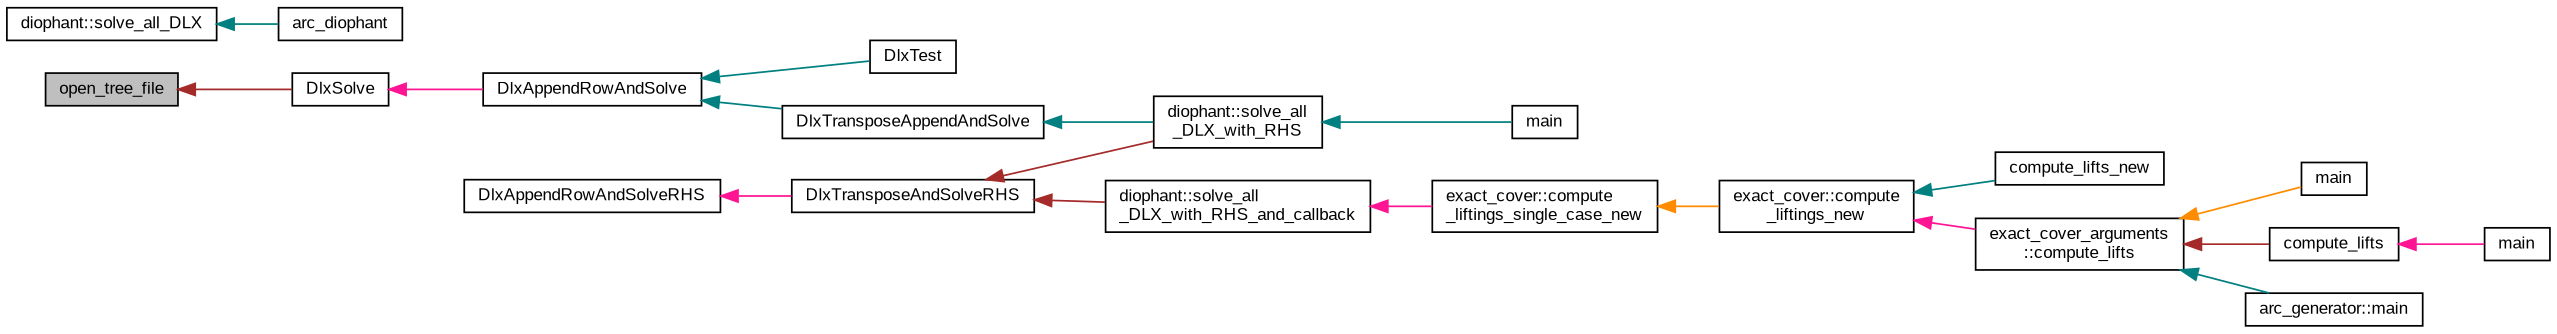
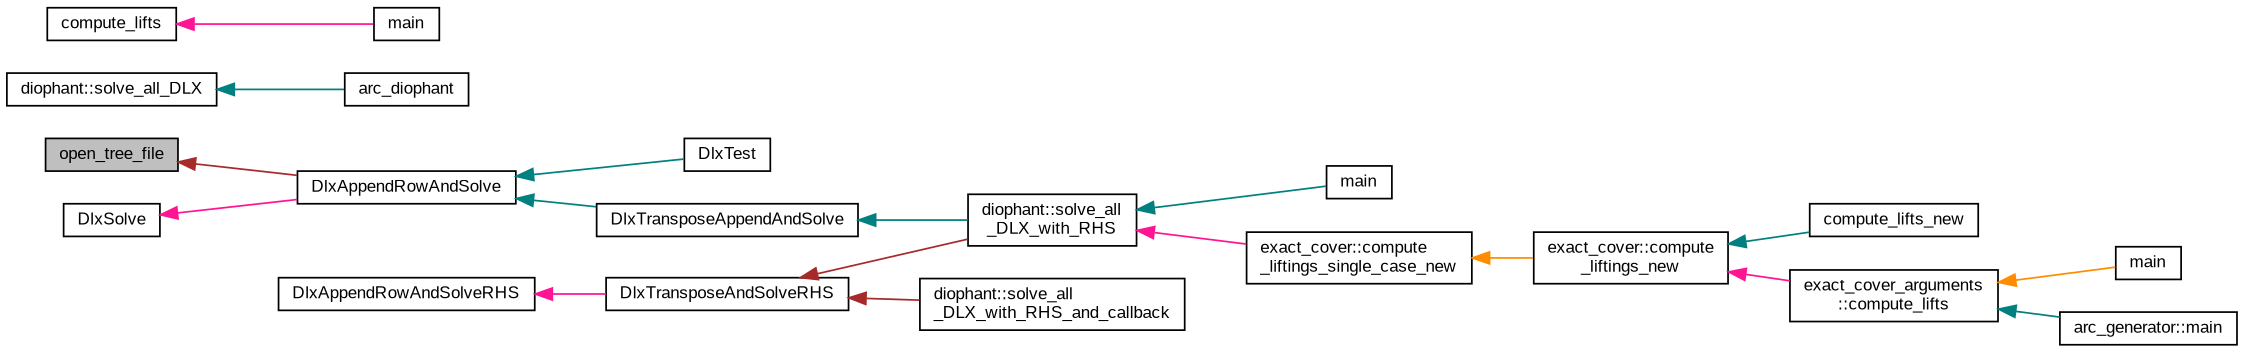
edge "DlxSolve" -> "open_tree_file": now "DlxAppendRowAndSolve" -> "open_tree_file"
edge "exact_cover::compute _liftings_single_case_new" -> "diophant::solve_all _DLX_with_RHS_and_callback": now "exact_cover::compute _liftings_single_case_new" -> "diophant::solve_all _DLX_with_RHS"
edge "compute_lifts" -> "exact_cover_arguments ::compute_lifts": removed
